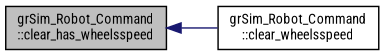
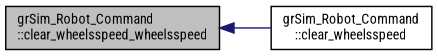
node "grSim_Robot_Command ::clear_has_wheelsspeed": label "grSim_Robot_Command ::clear_has_wheelsspeed" -> "grSim_Robot_Command ::clear_wheelsspeed_wheelsspeed"
